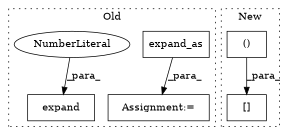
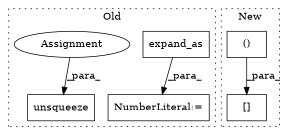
node "NumberLiteral": label "NumberLiteral" -> "Assignment"
node "expand": label "expand" -> "unsqueeze"
node "Assignment:=": label "Assignment:=" -> "NumberLiteral:="
